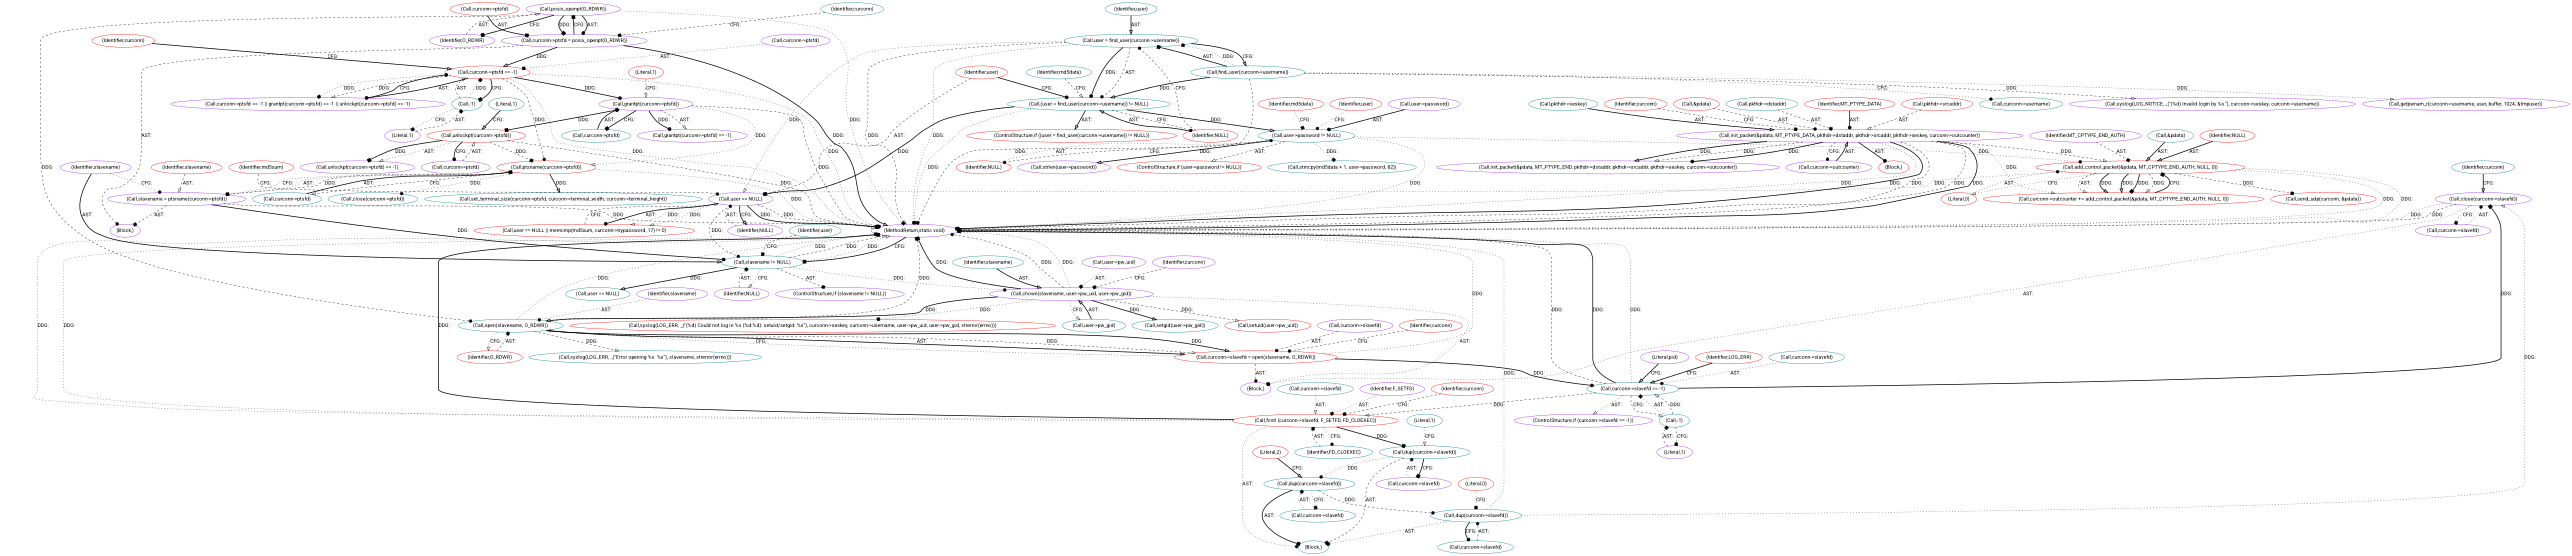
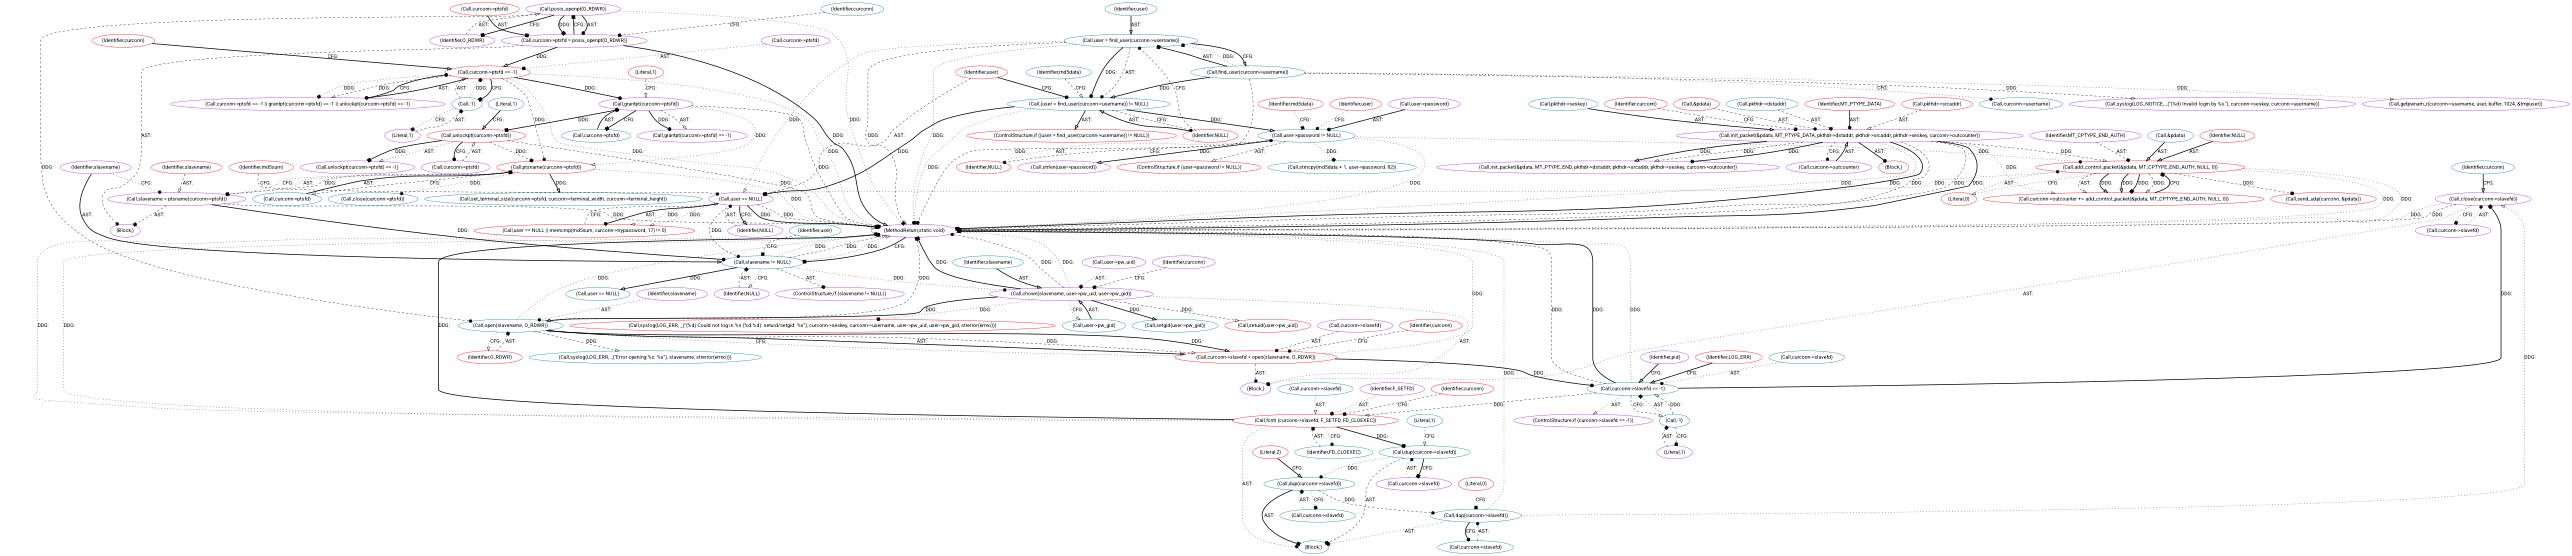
node "(Literal,pid)": label "(Literal,pid)" -> "(Identifier,pid)"
